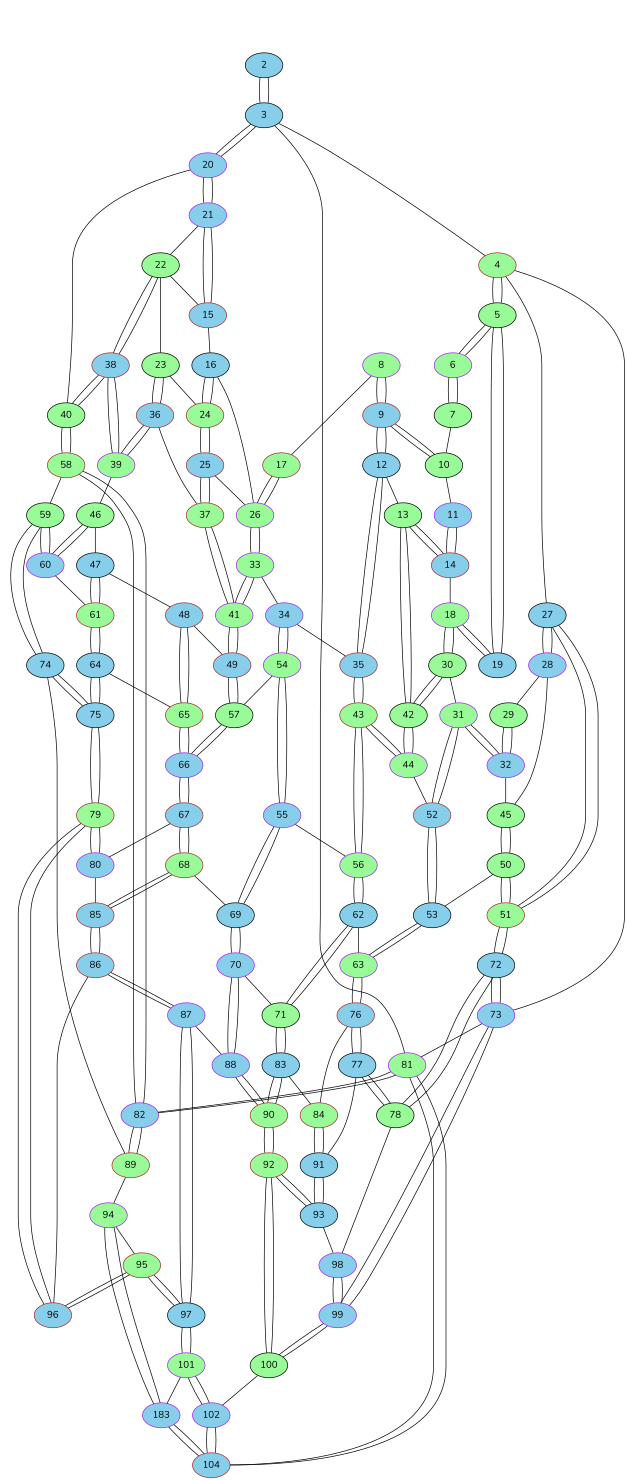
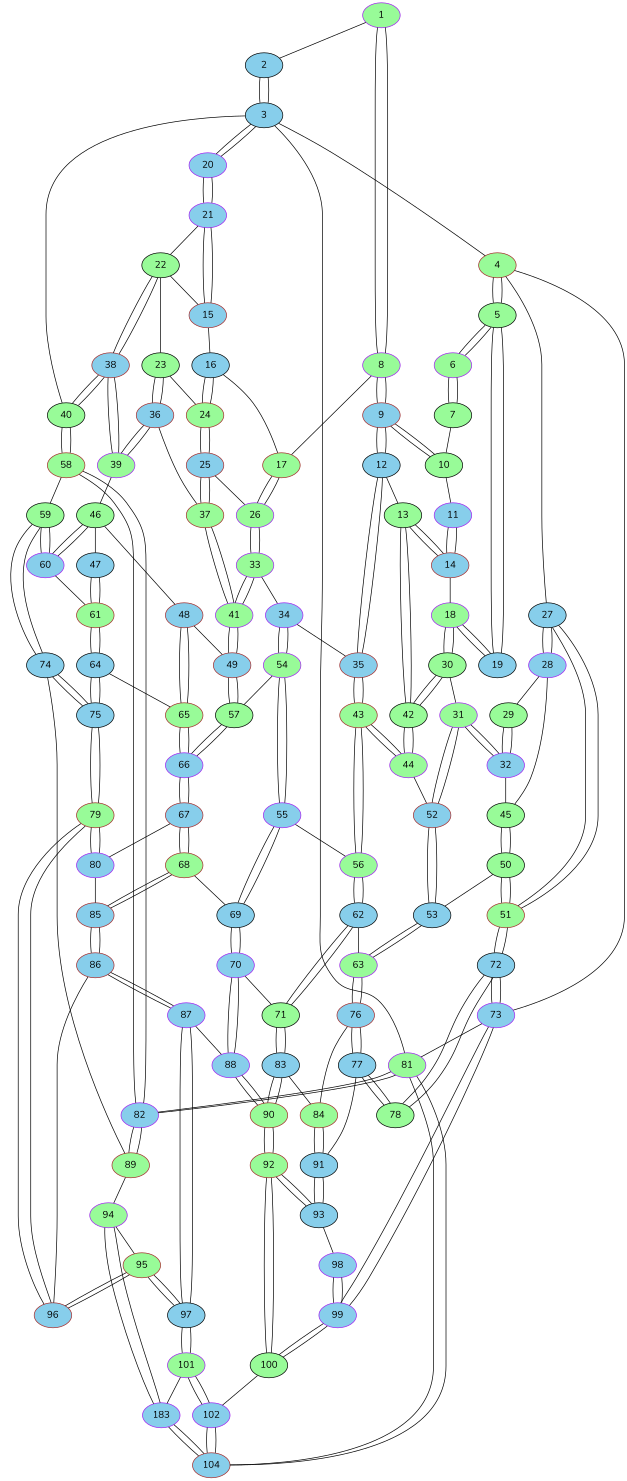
node "1": added
edge "20" -- "40": now "3" -- "40"
edge "16" -- "26": now "16" -- "17"
edge "47" -- "48": now "46" -- "48"
edge "78" -- "98": removed
